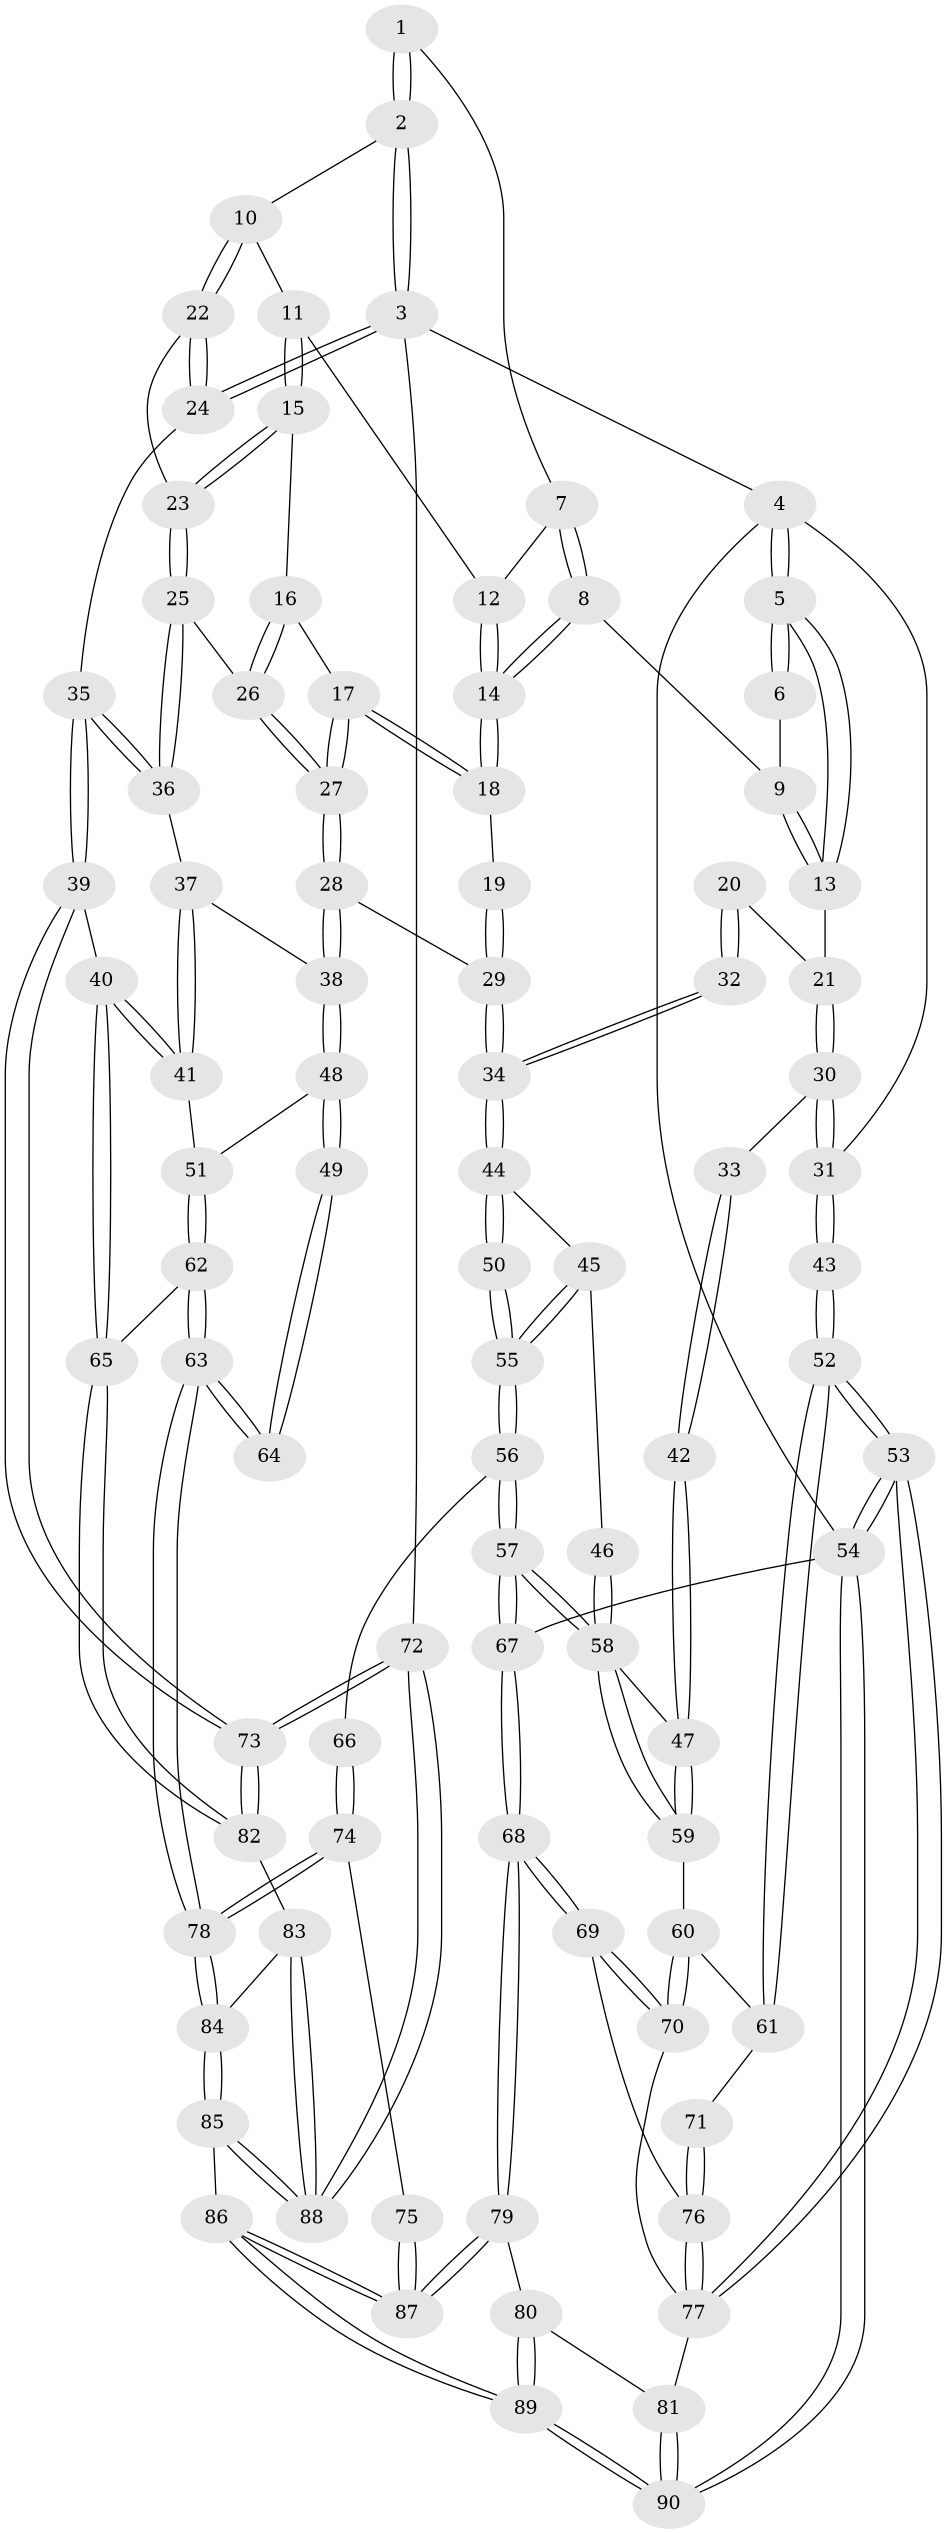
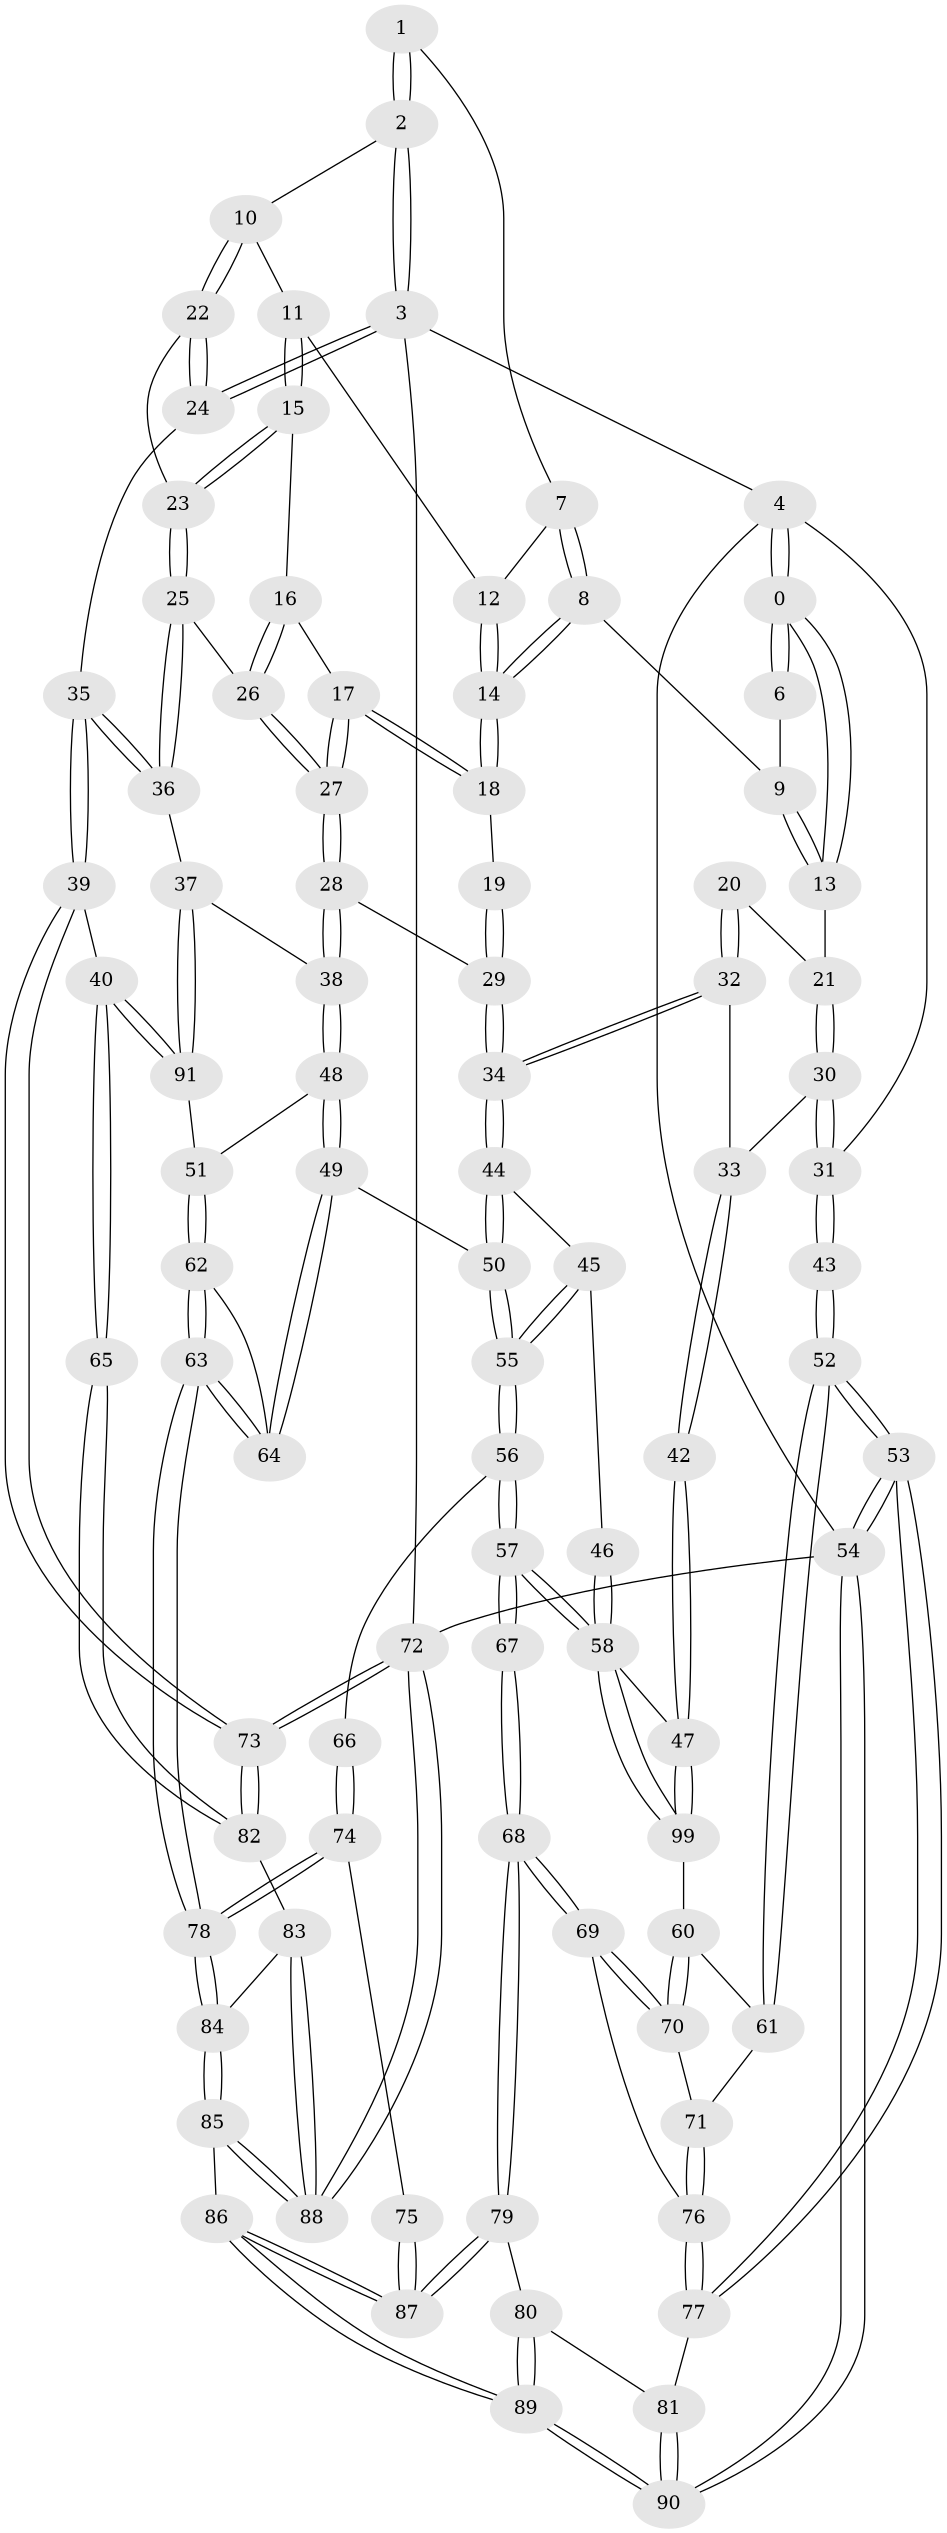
node "5": label "5" -> "0"
node "41": label "41" -> "91"
edge "32" -- "33": added
edge "49" -- "50": added
edge "62" -- "65": now "62" -- "64"
edge "54" -- "67": now "54" -- "72"
node "59": label "59" -> "99"
edge "70" -- "77": now "70" -- "71"
